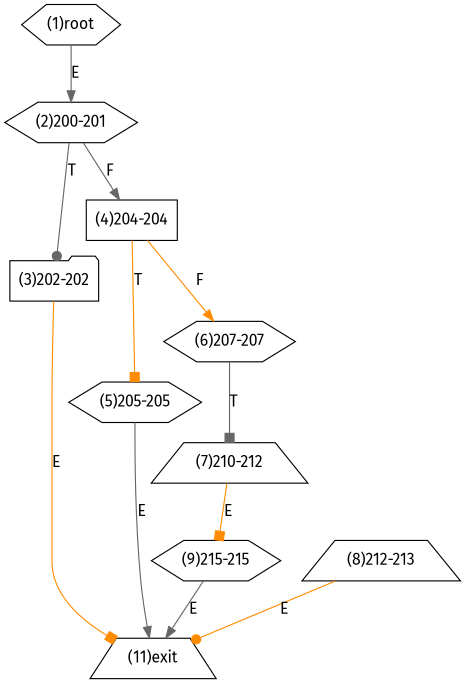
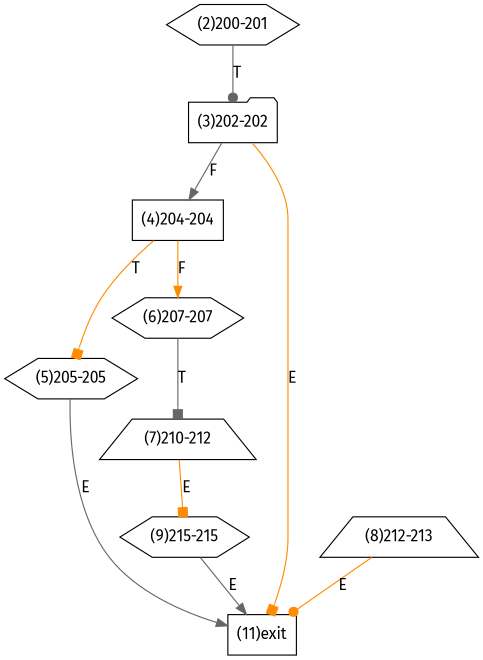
node "(1)root": removed
edge "(2)200-201" -> "(4)204-204": now "(3)202-202" -> "(4)204-204"
node "(11)exit": shape trapezium -> box
